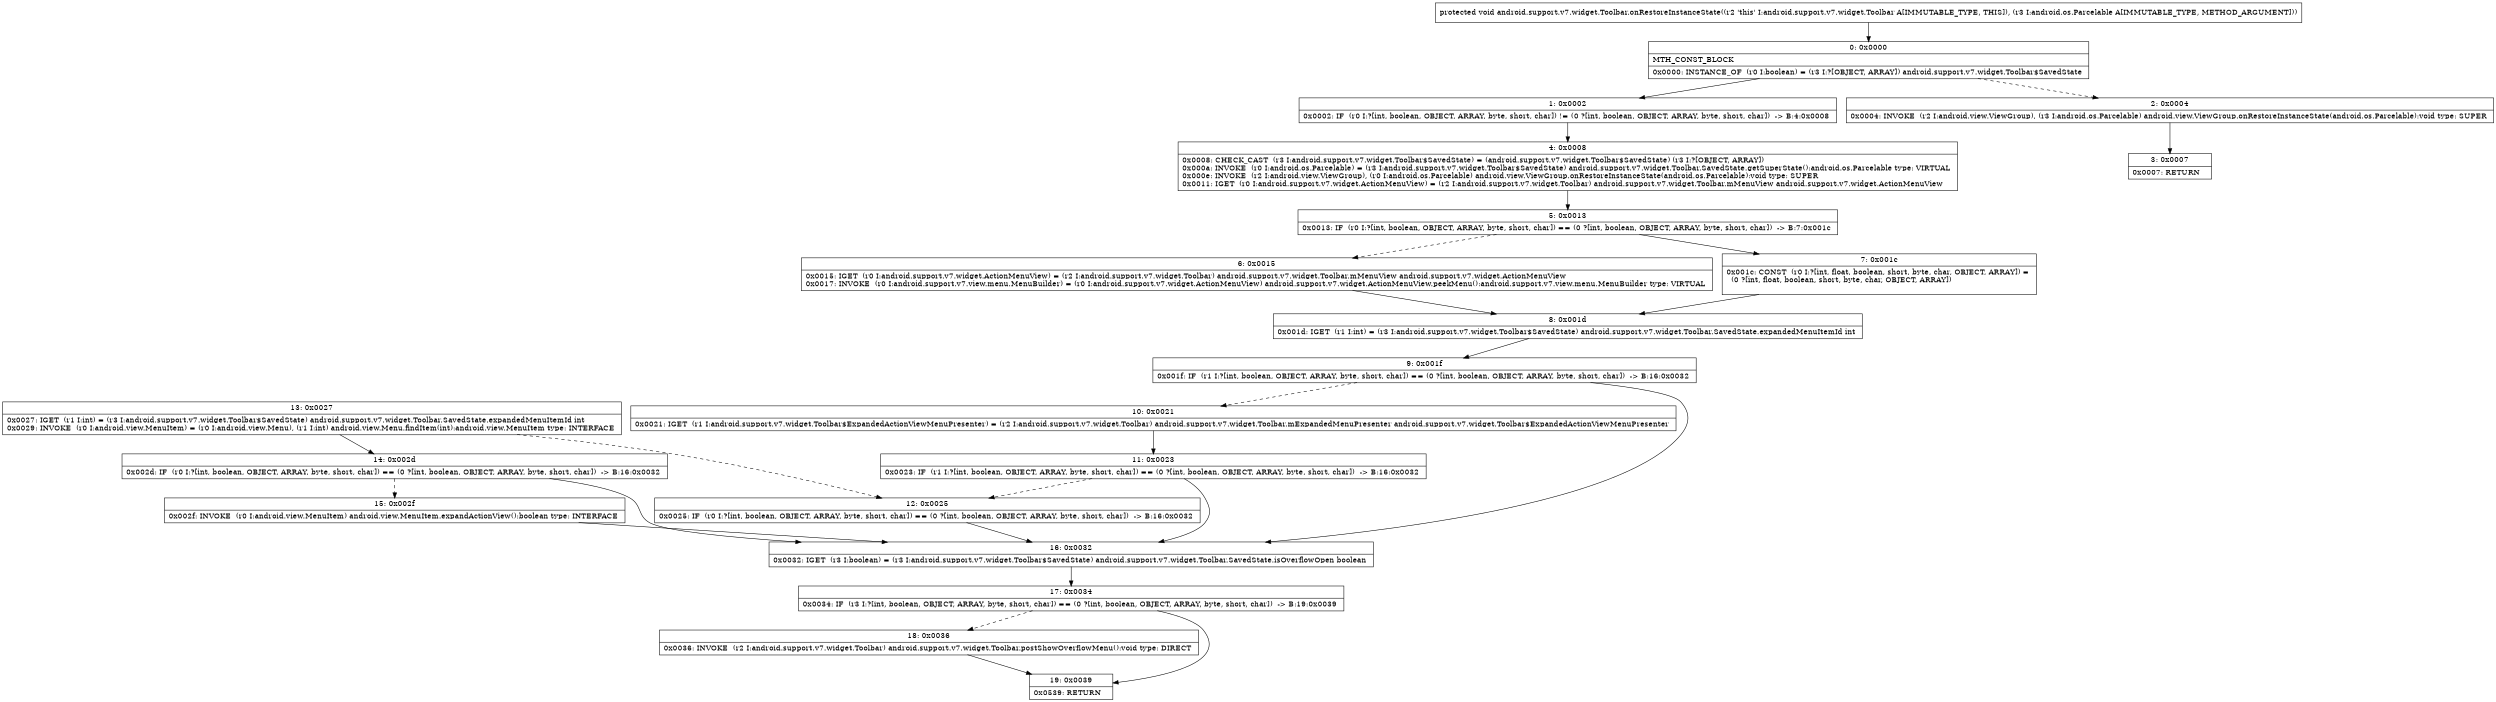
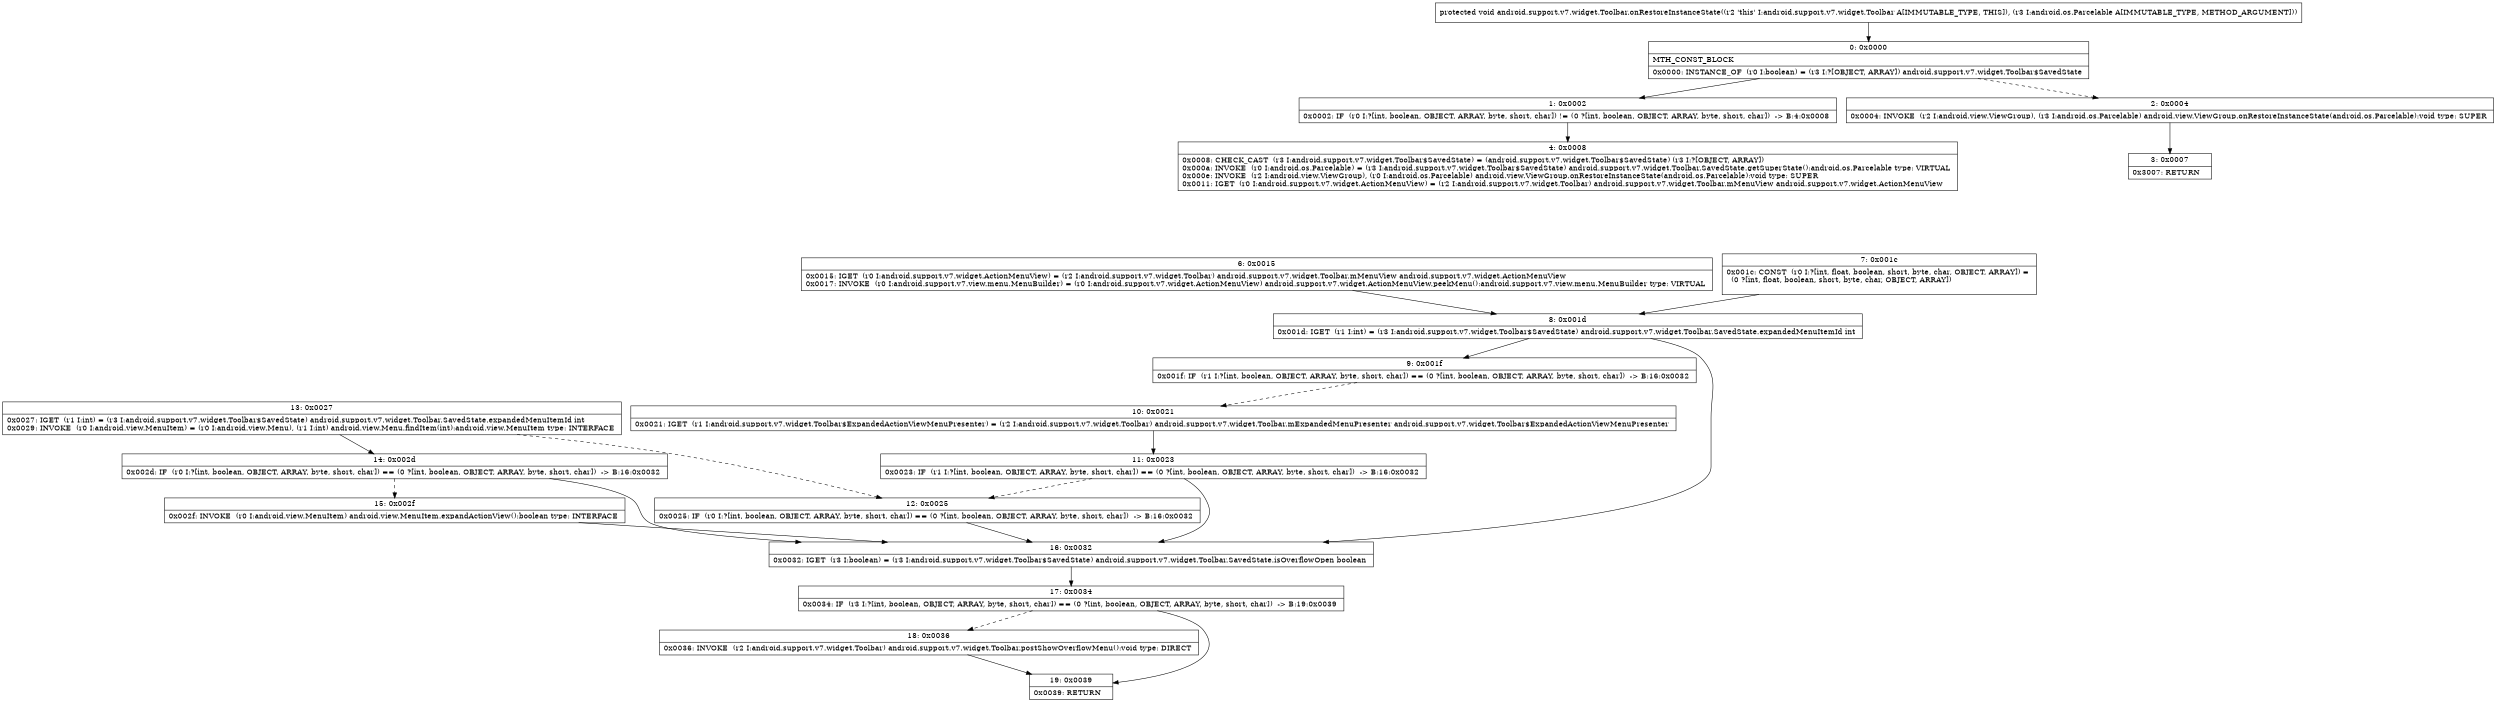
node "3: 0x0007": text "0x0007: RETURN" -> "0x3007: RETURN"
node "5: 0x0013": removed
edge "9: 0x001f" -> "16: 0x0032": now "8: 0x001d" -> "16: 0x0032"
node "19: 0x0039": text "0x0539: RETURN" -> "0x0039: RETURN"
